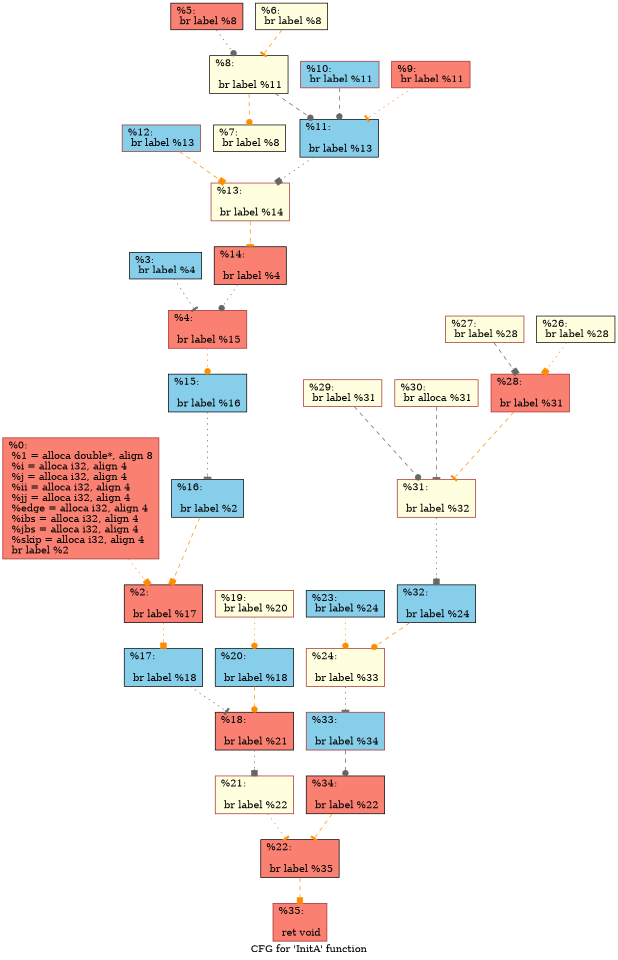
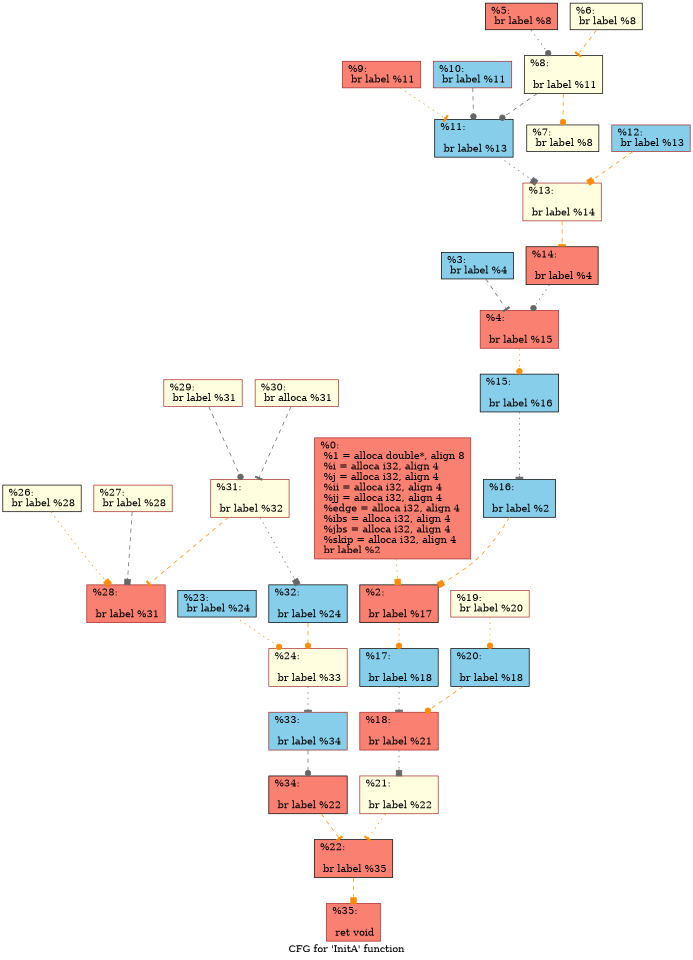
edge "%3:" -> "%4:": style dotted -> dashed
edge "%28:" -> "%31:": reversed
edge "%2:" -> "%17:": arrowhead box -> dot
node "%18:": color black -> brown
